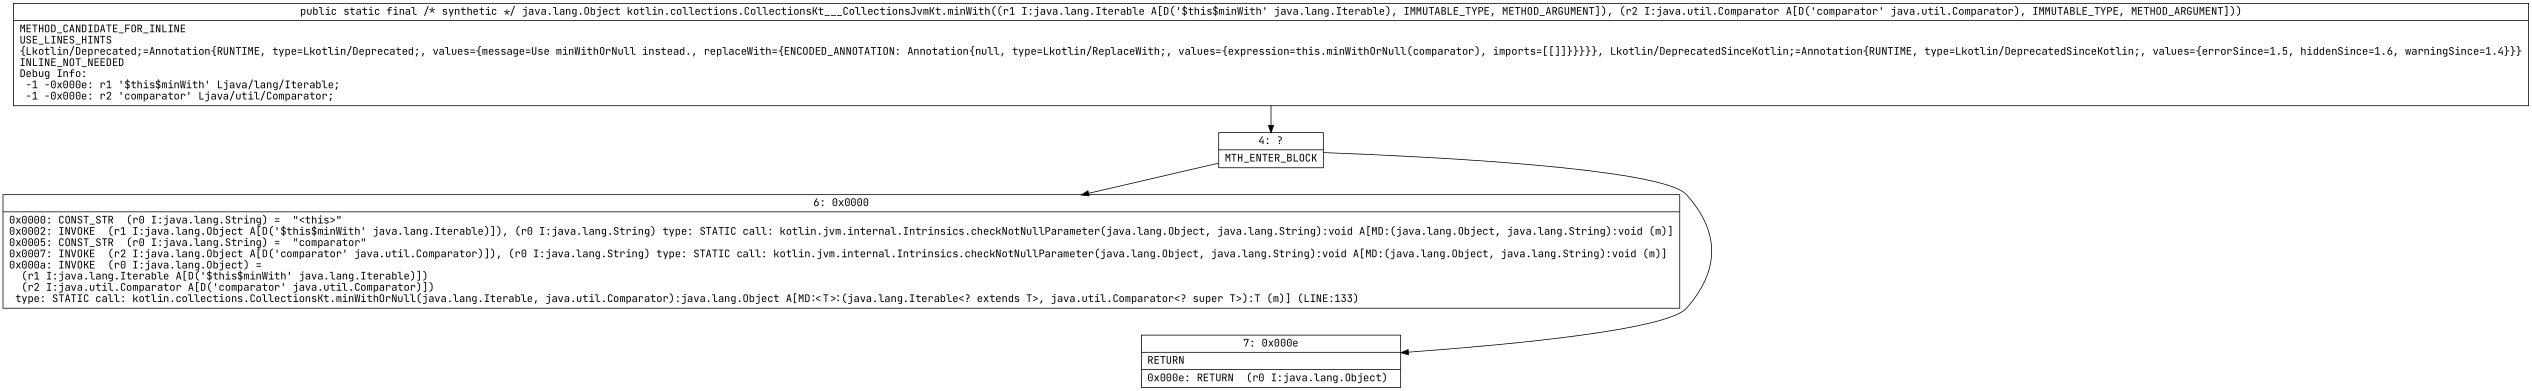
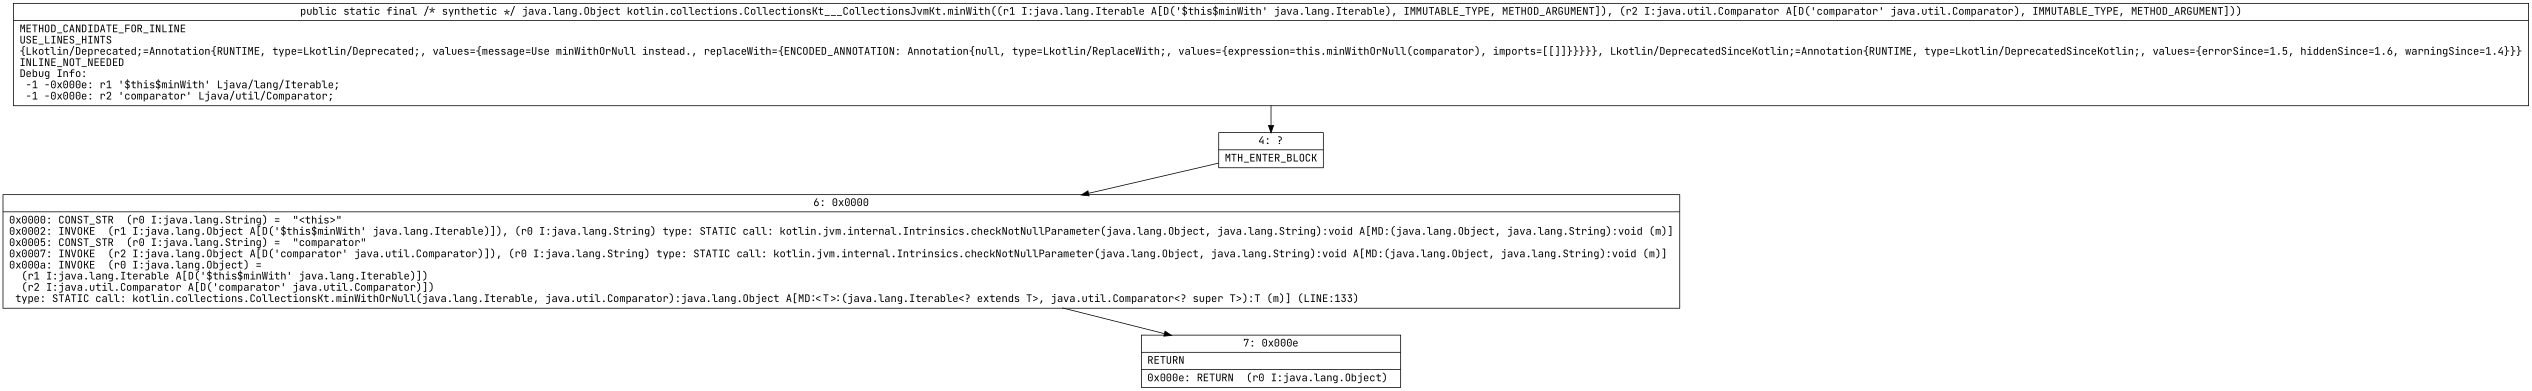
edge "4: ?" -> "7: 0x000e": now "6: 0x0000" -> "7: 0x000e"
